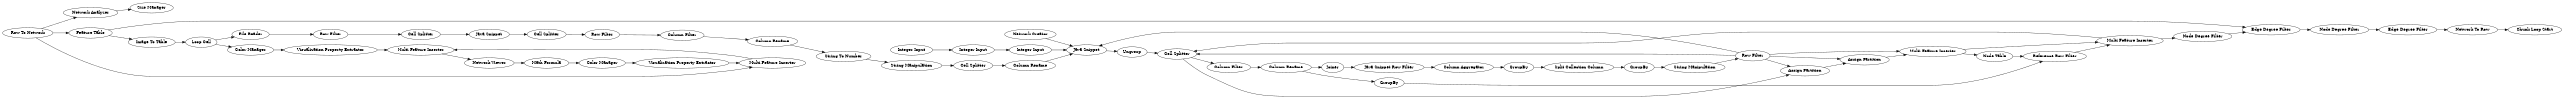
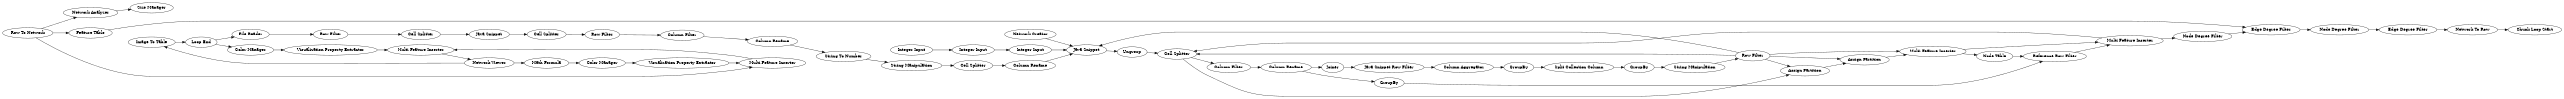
edge "Feature Table" -> "Image To Table": now "Network Viewer" -> "Image To Table"
node "Loop Cell": label "Loop Cell" -> "Loop End"
